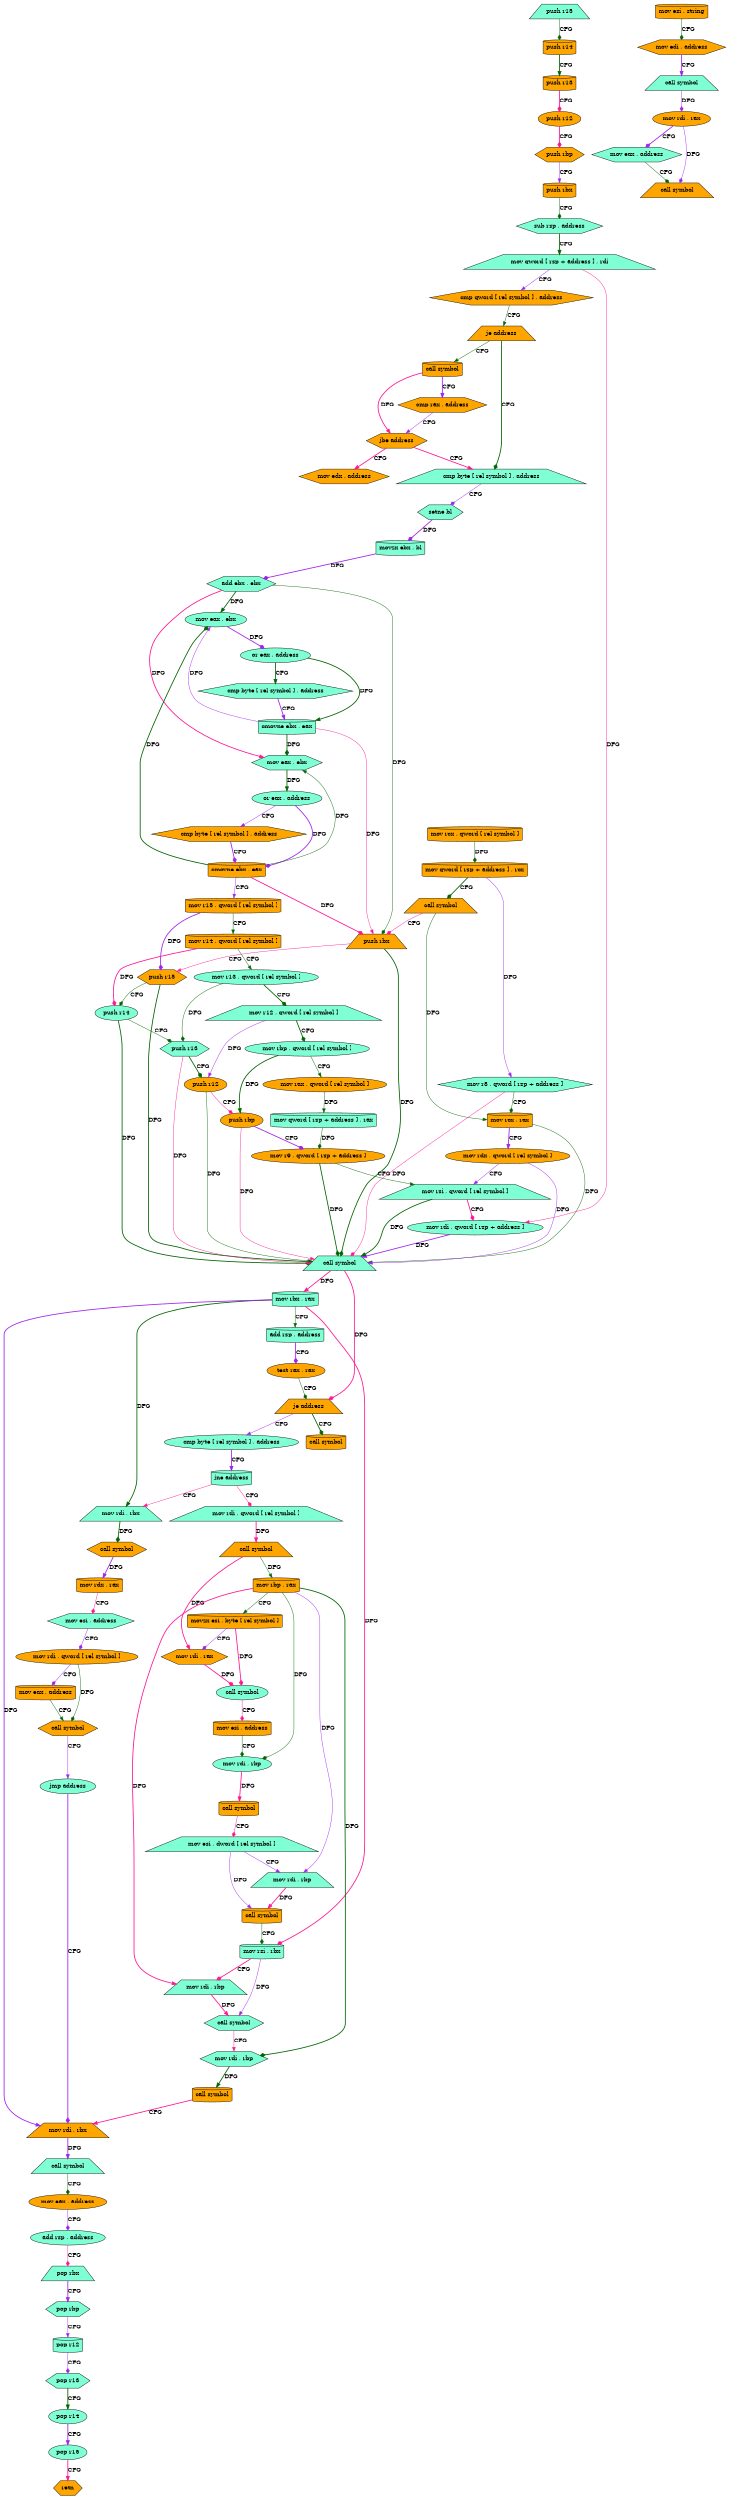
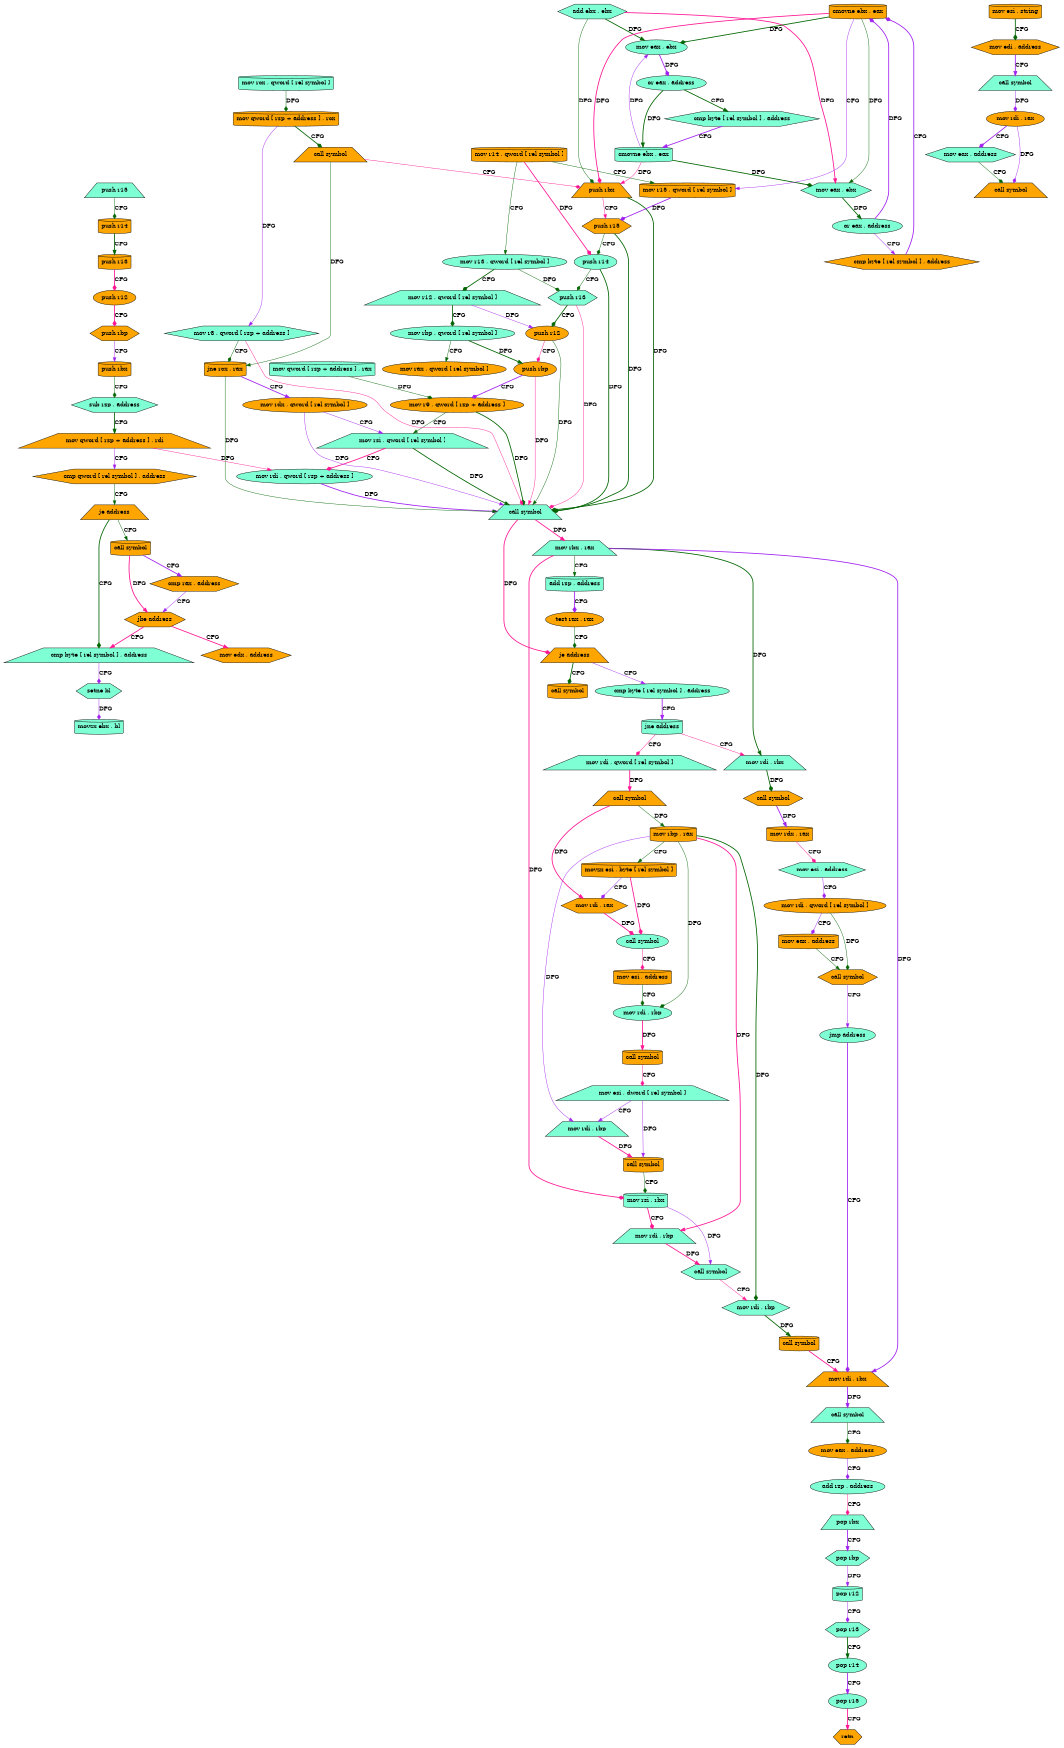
edge "mov esi , string" -> "mov edi , address": style solid -> bold
node "mov qword [ rsp + address ] , rdi": fillcolor aquamarine -> orange
edge "setne bl" -> "movzx ebx , bl": style bold -> solid
edge "movzx ebx , bl" -> "add ebx , ebx": removed, label "DFG"
node "mov rcx , qword [ rel symbol ]": fillcolor orange -> aquamarine
edge "mov r15 , qword [ rel symbol ]" -> "mov r14 , qword [ rel symbol ]": reversed
edge "mov rax , qword [ rel symbol ]" -> "mov qword [ rsp + address ] , rax": removed, label "DFG"
node "mov rcx , rax": label "mov rcx , rax" -> "jne rcx , rax"
node "mov rbx , rax": shape cylinder -> trapezium
edge "pop rbp" -> "pop r12": label "CFG" -> "DFG"
